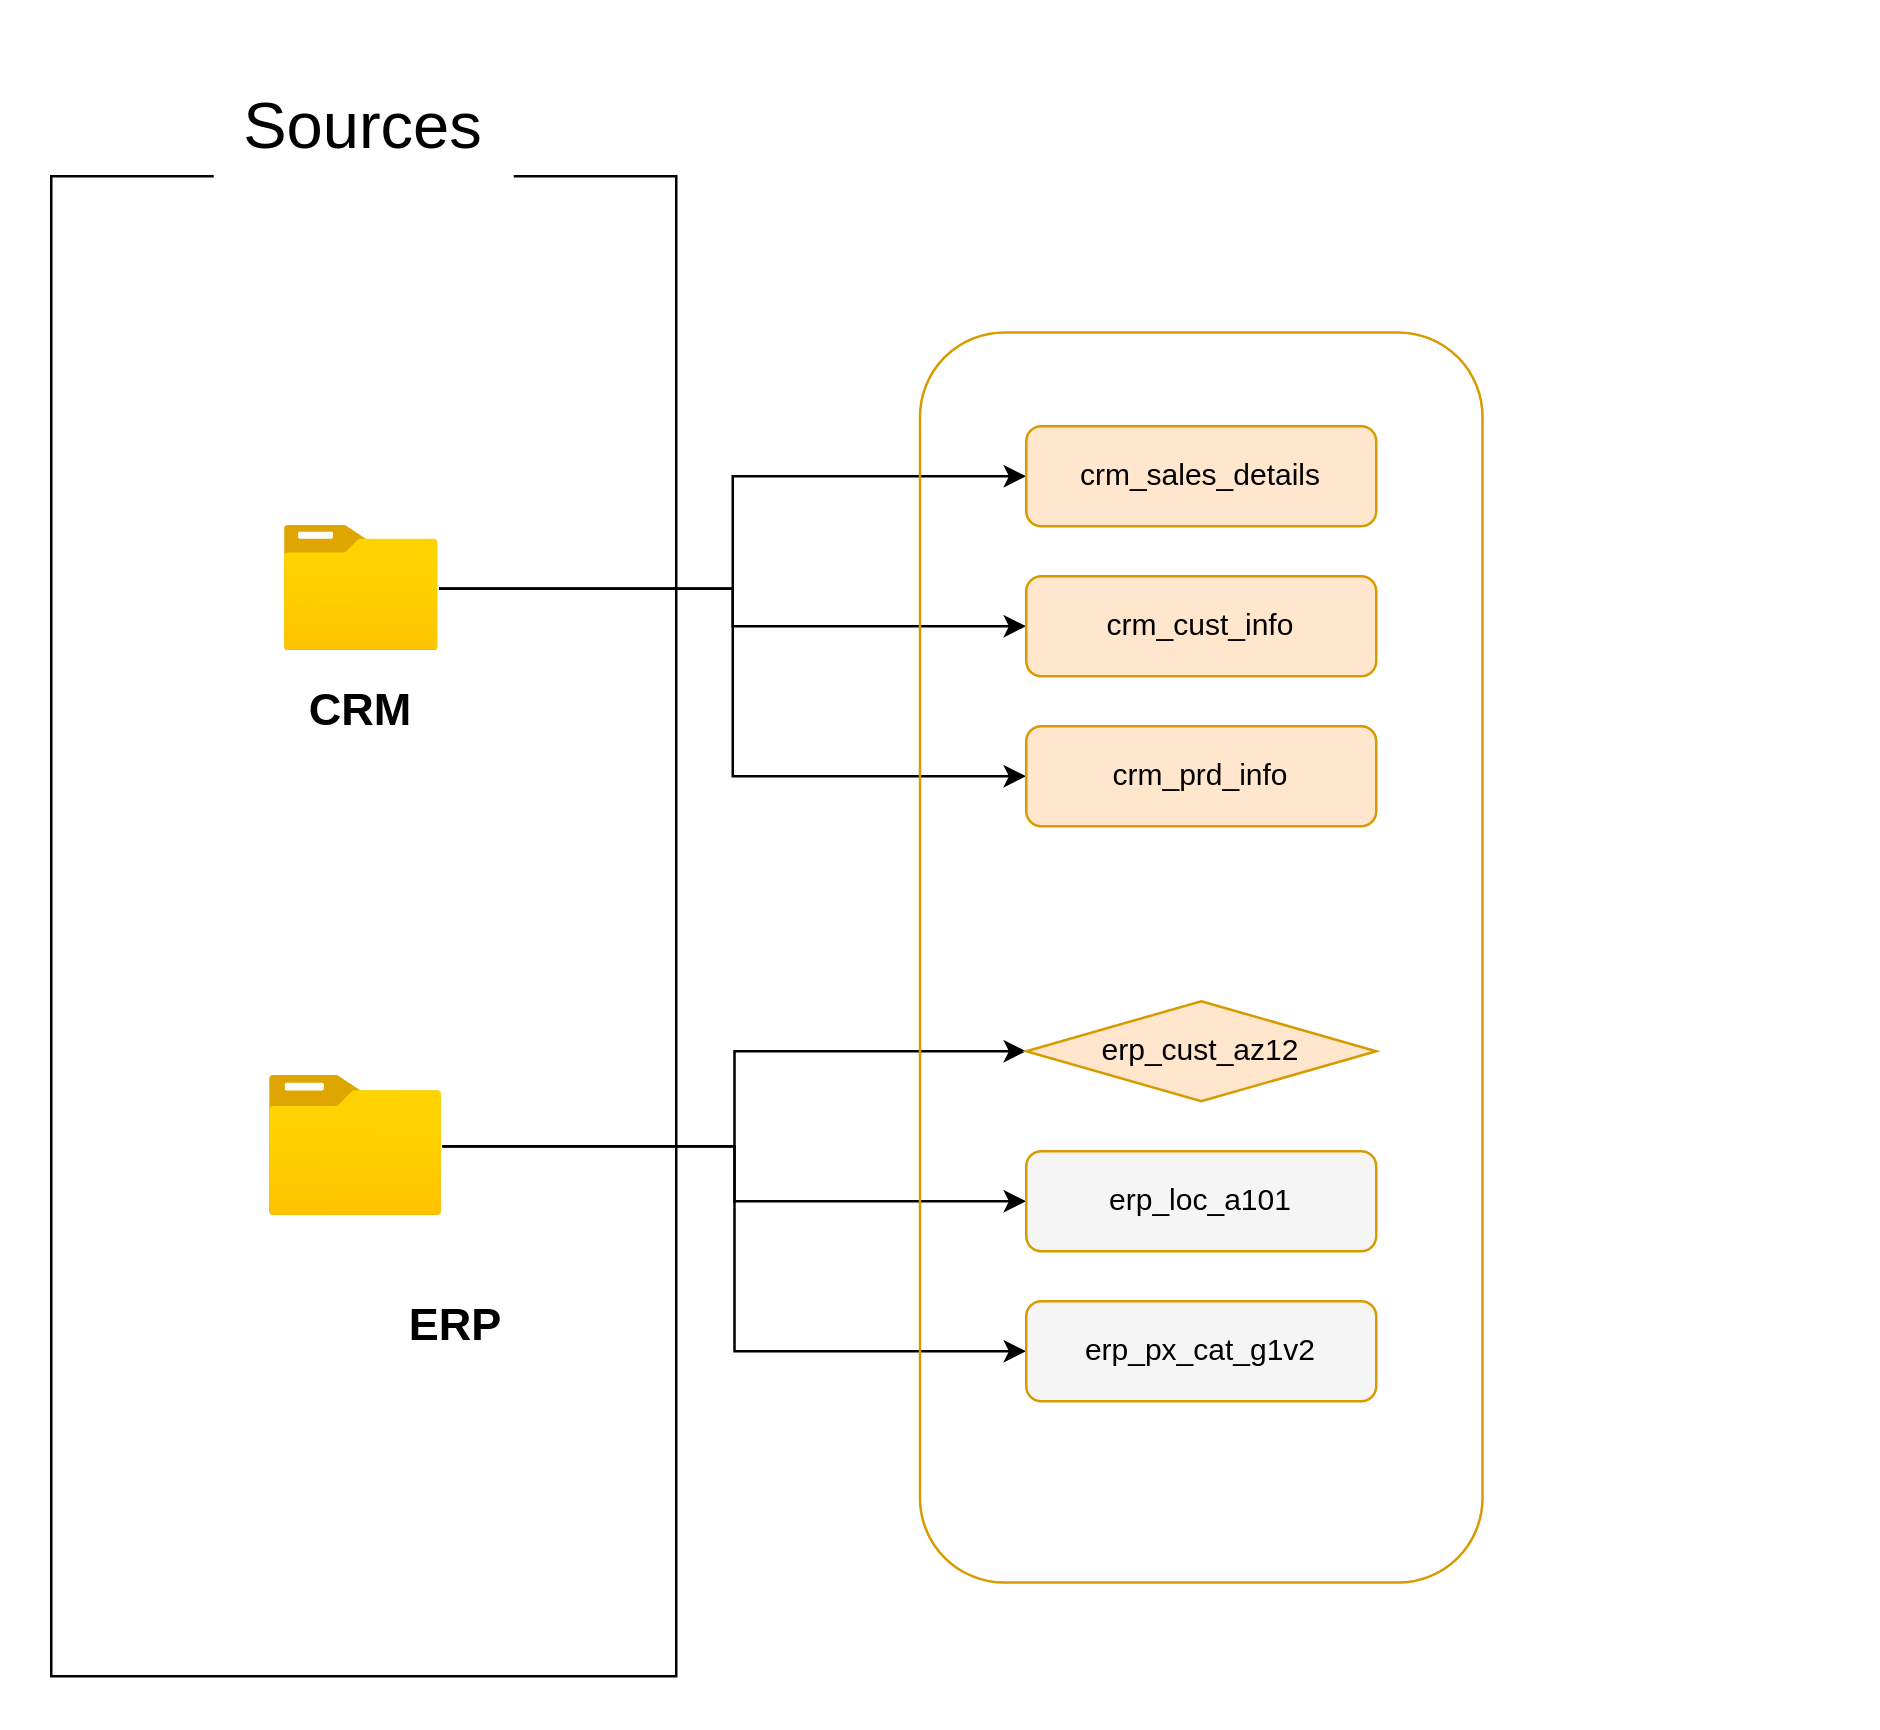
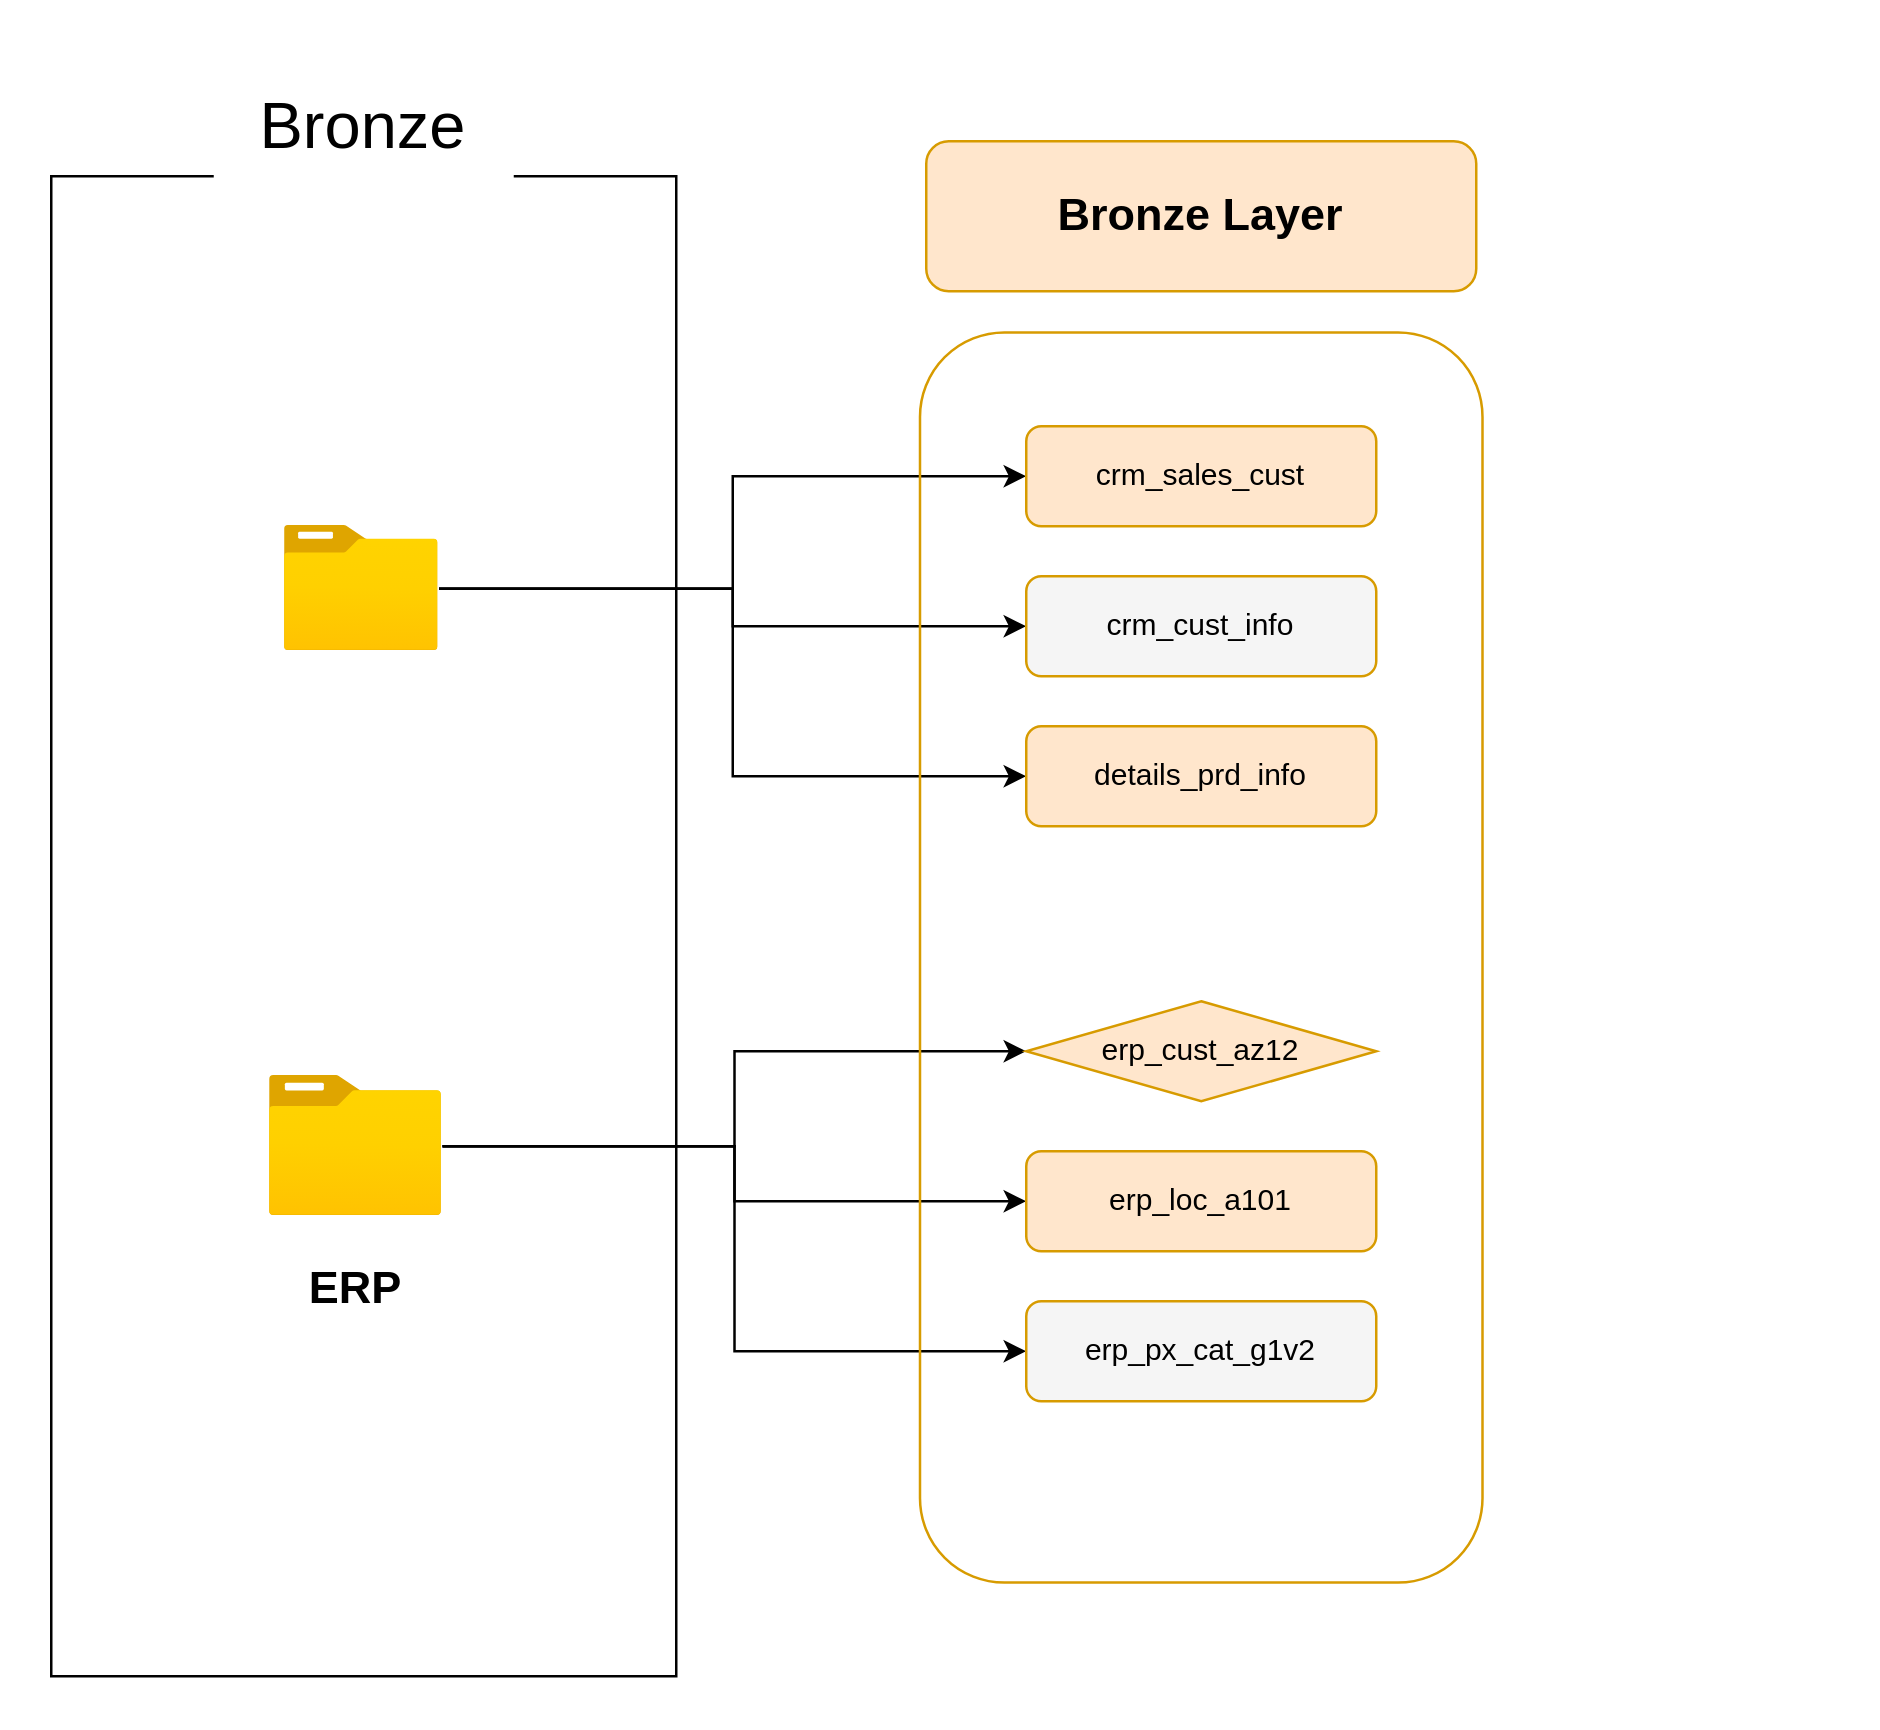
node "Sources": label "Sources" -> "Bronze"
node "Bronze Layer": added
node "crm_sales_details": label "crm_sales_details" -> "crm_sales_cust"
node "crm_cust_info": fillcolor #ffe6cc -> #f5f5f5
node "CRM": removed
node "crm_prd_info": label "crm_prd_info" -> "details_prd_info"
node "erp_loc_a101": fillcolor #f5f5f5 -> #ffe6cc
node "ERP": moved (456, 1326) -> (356, 1289)
